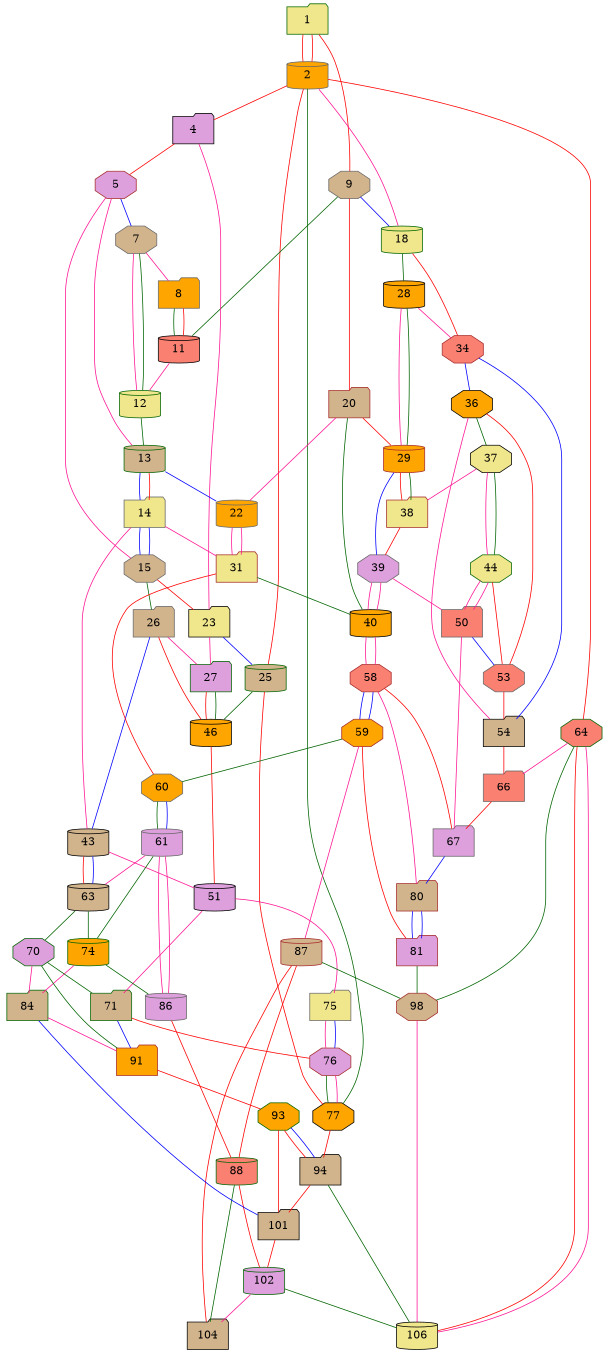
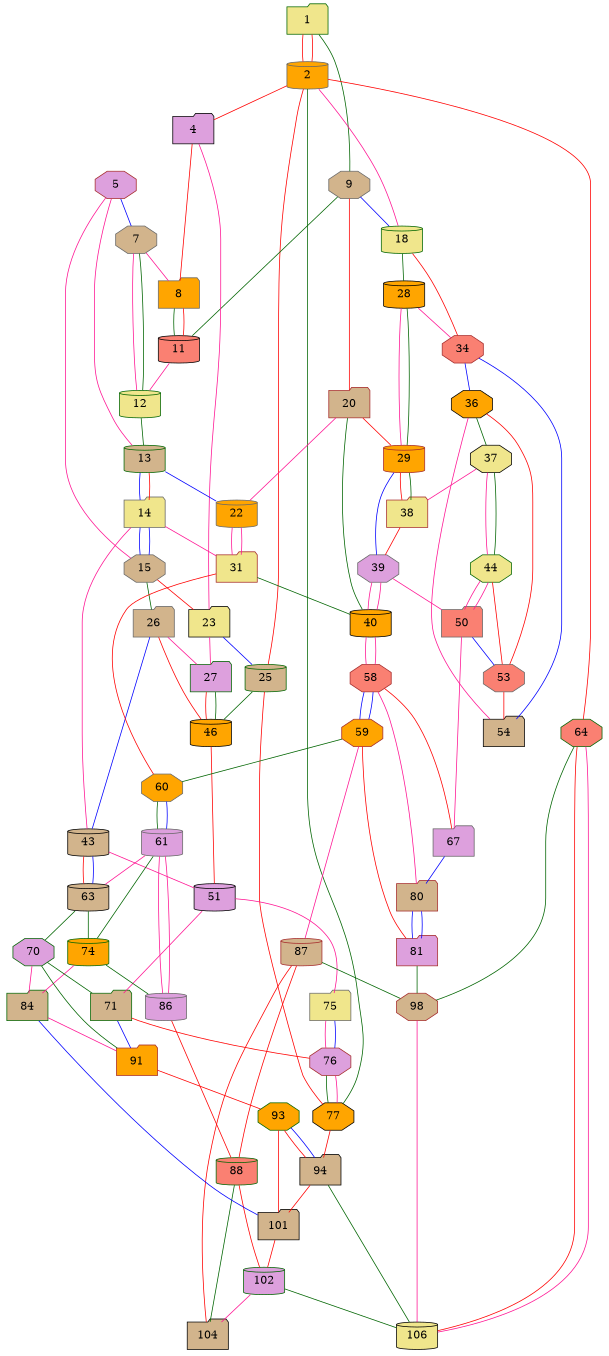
edge "1" -- "9": color red -> darkgreen
edge "4" -- "5": now "4" -- "8"
node "66": removed
